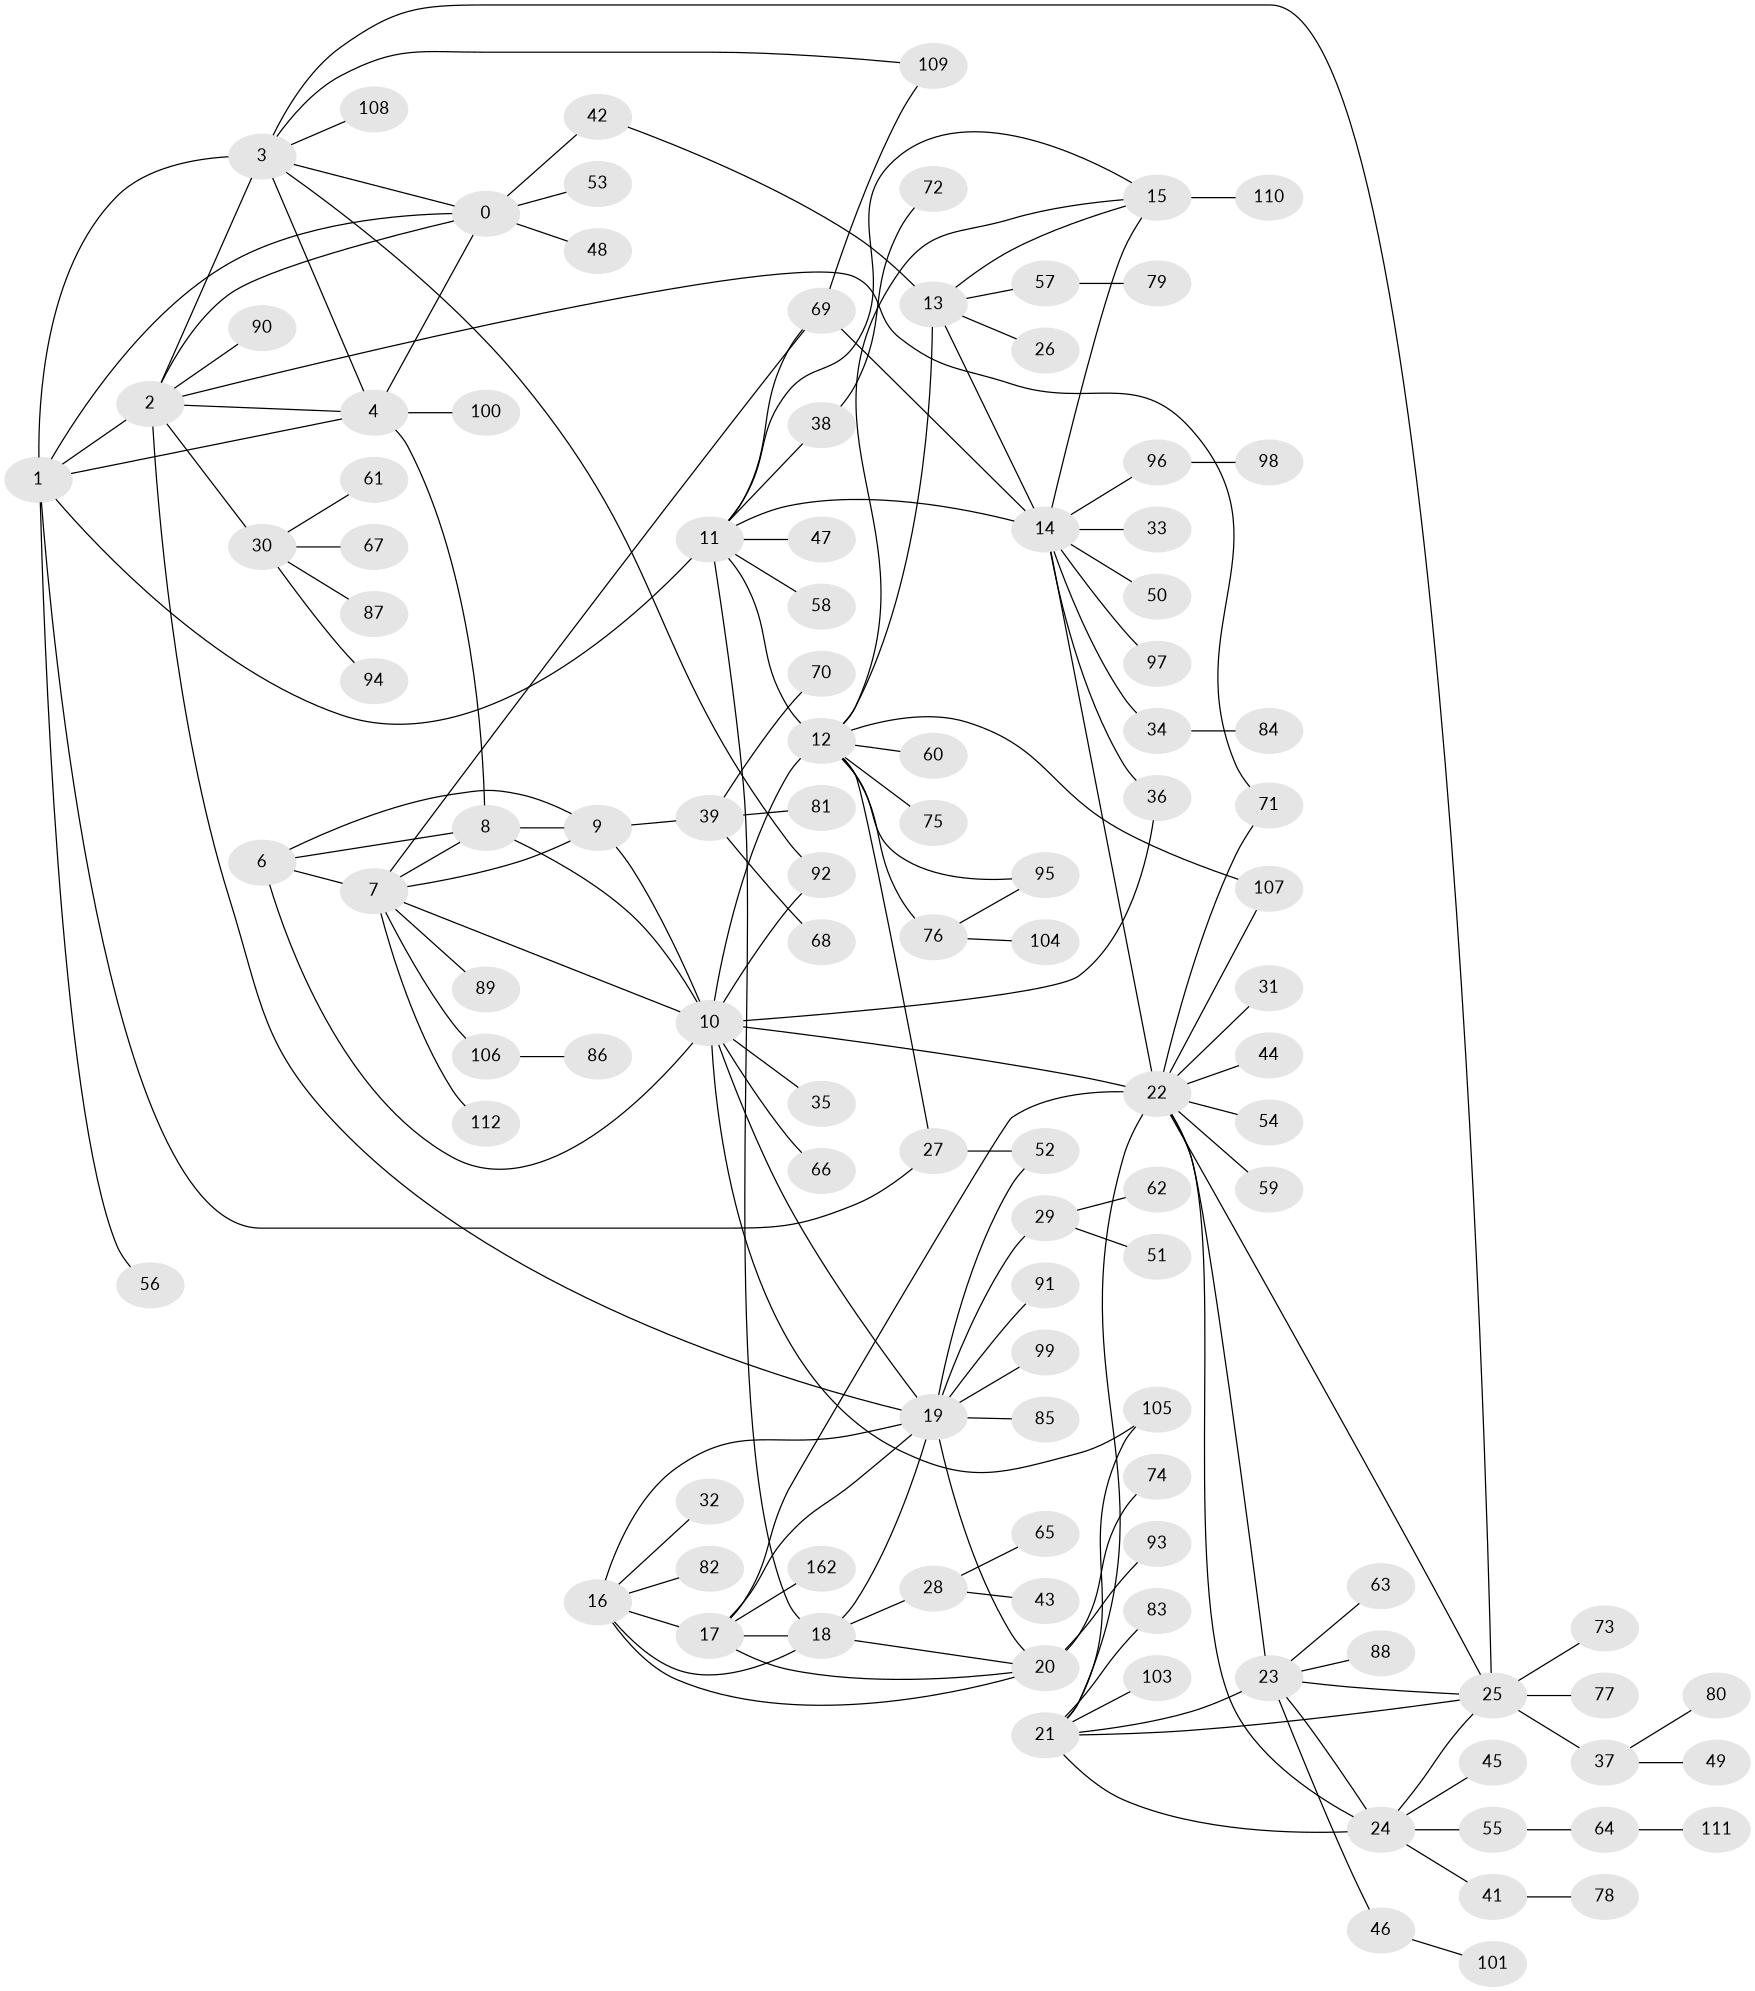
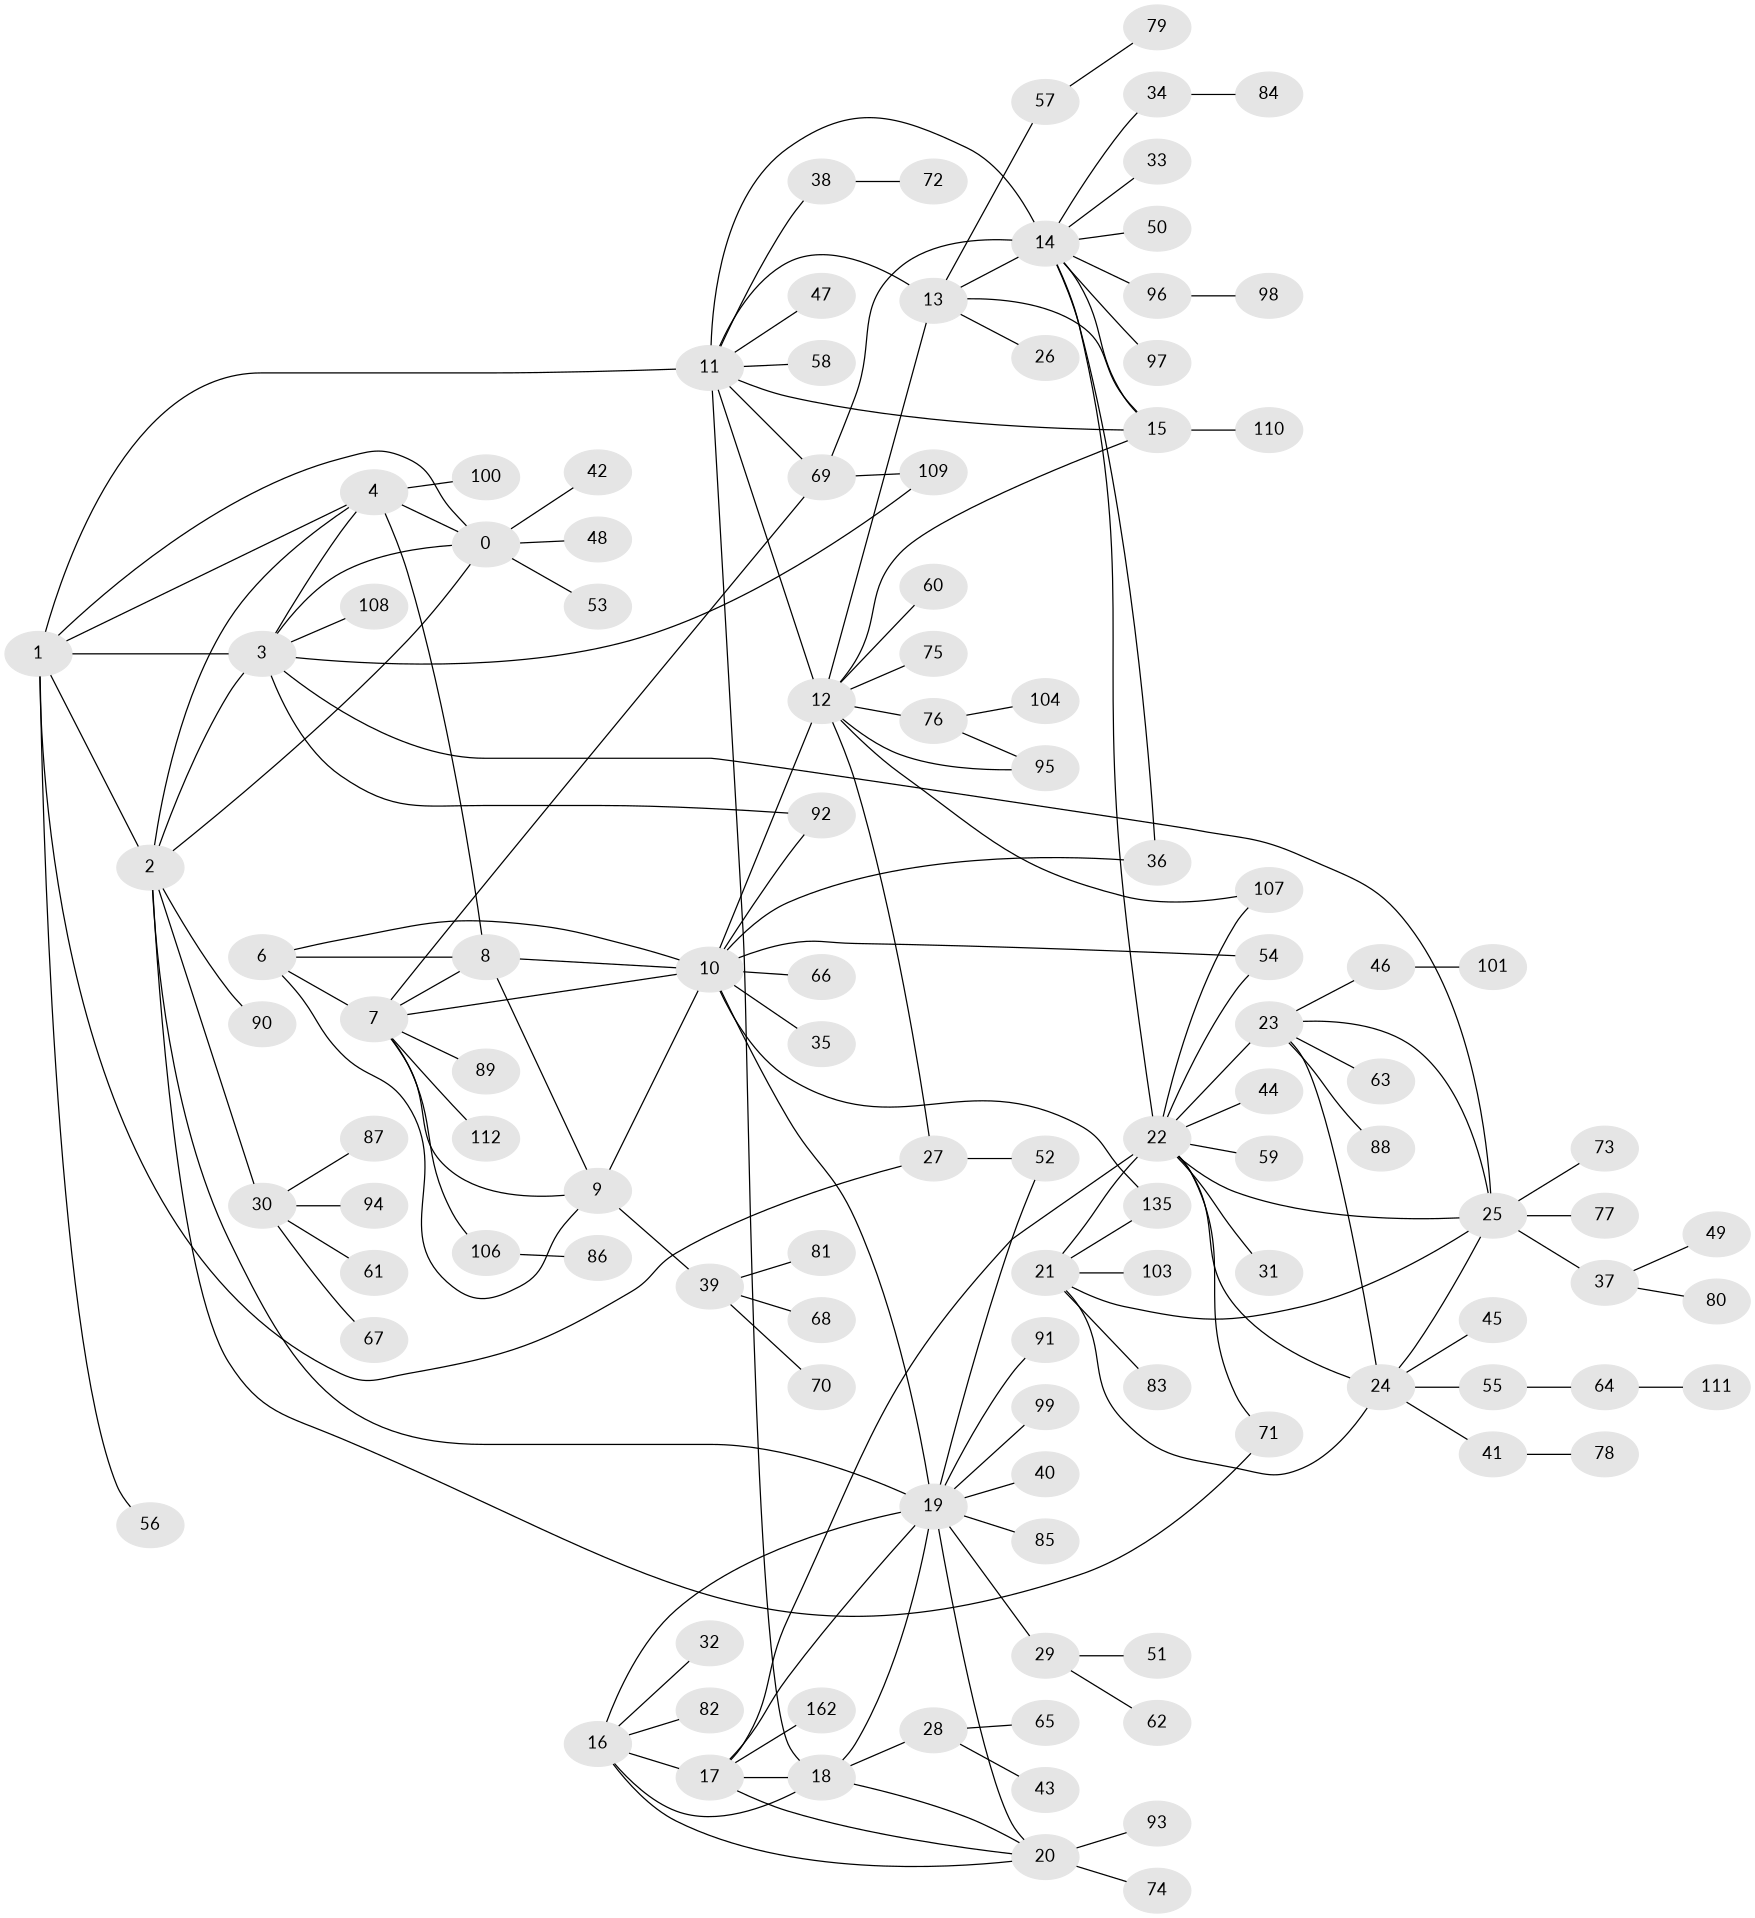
edge "42" -- "13": now "11" -- "13"
edge "10" -- "22": now "10" -- "54"
node "105": label "105" -> "135"
node "40": added
edge "23" -- "21": removed
